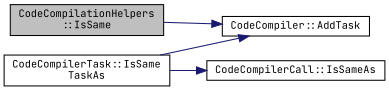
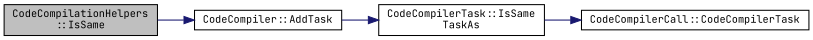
edge "CodeCompilerTask::IsSame TaskAs" -> "CodeCompiler::AddTask": reversed
node "CodeCompilerCall::IsSameAs": label "CodeCompilerCall::IsSameAs" -> "CodeCompilerCall::CodeCompilerTask"
